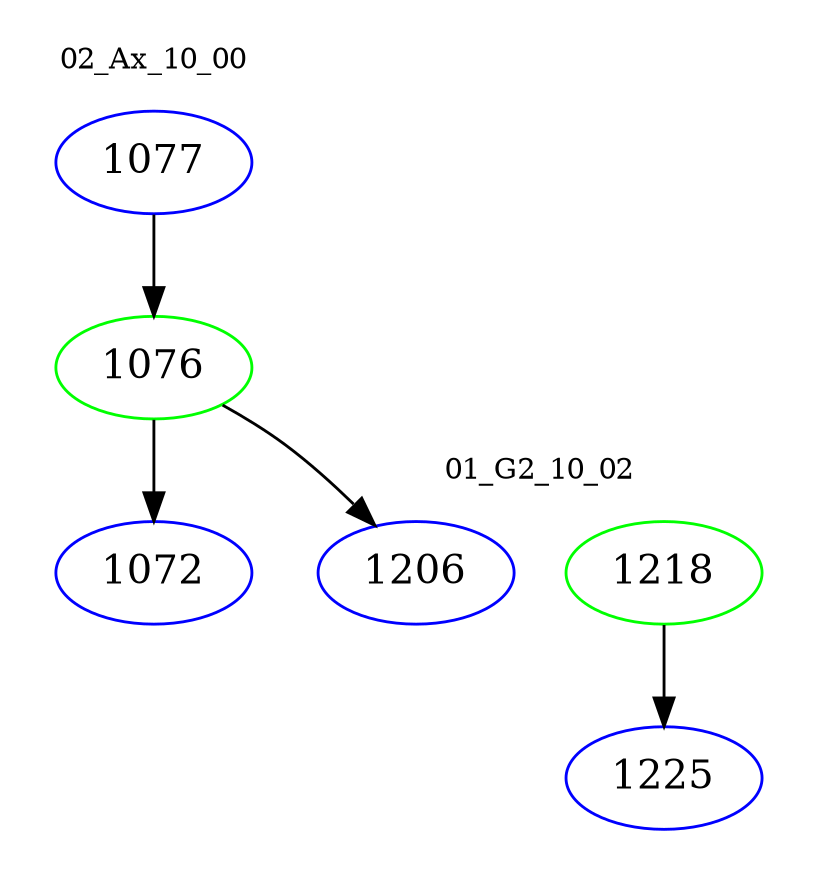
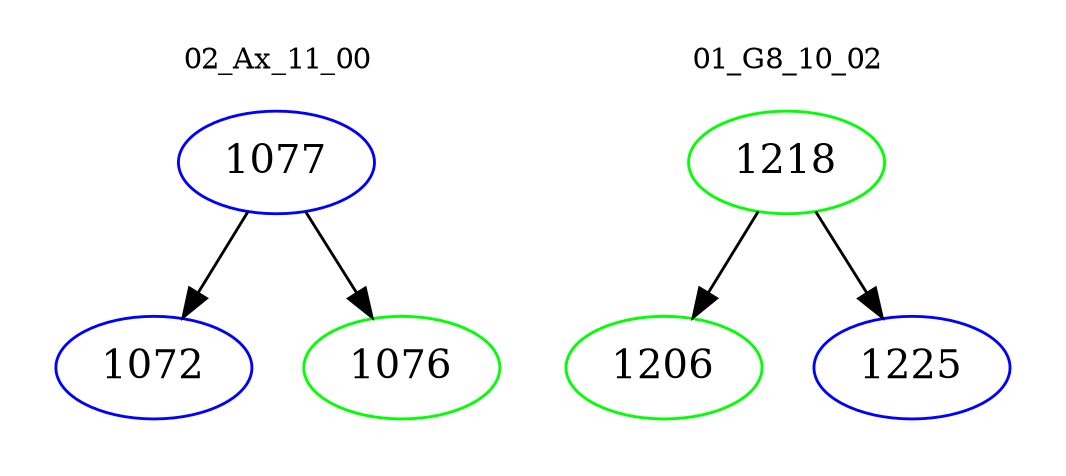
cluster "02_Ax_10_00": label "02_Ax_10_00" -> "02_Ax_11_00"
edge "1076" -> "1072": now "1077" -> "1072"
edge "1076" -> "1206": now "1218" -> "1206"
cluster "01_G2_10_02": label "01_G2_10_02" -> "01_G8_10_02"
node "1206": color blue -> green
